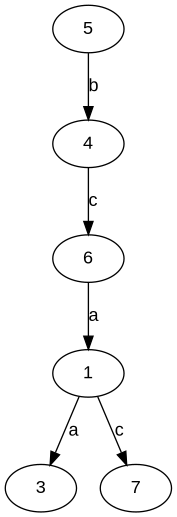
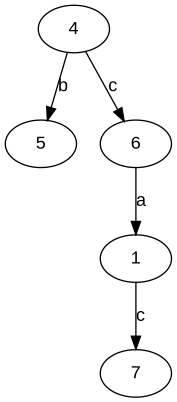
edge "5" -> "4": reversed
node "3": removed
